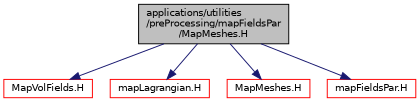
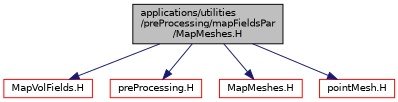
node "mapLagrangian.H": label "mapLagrangian.H" -> "preProcessing.H"
node "mapFieldsPar.H": label "mapFieldsPar.H" -> "pointMesh.H"
